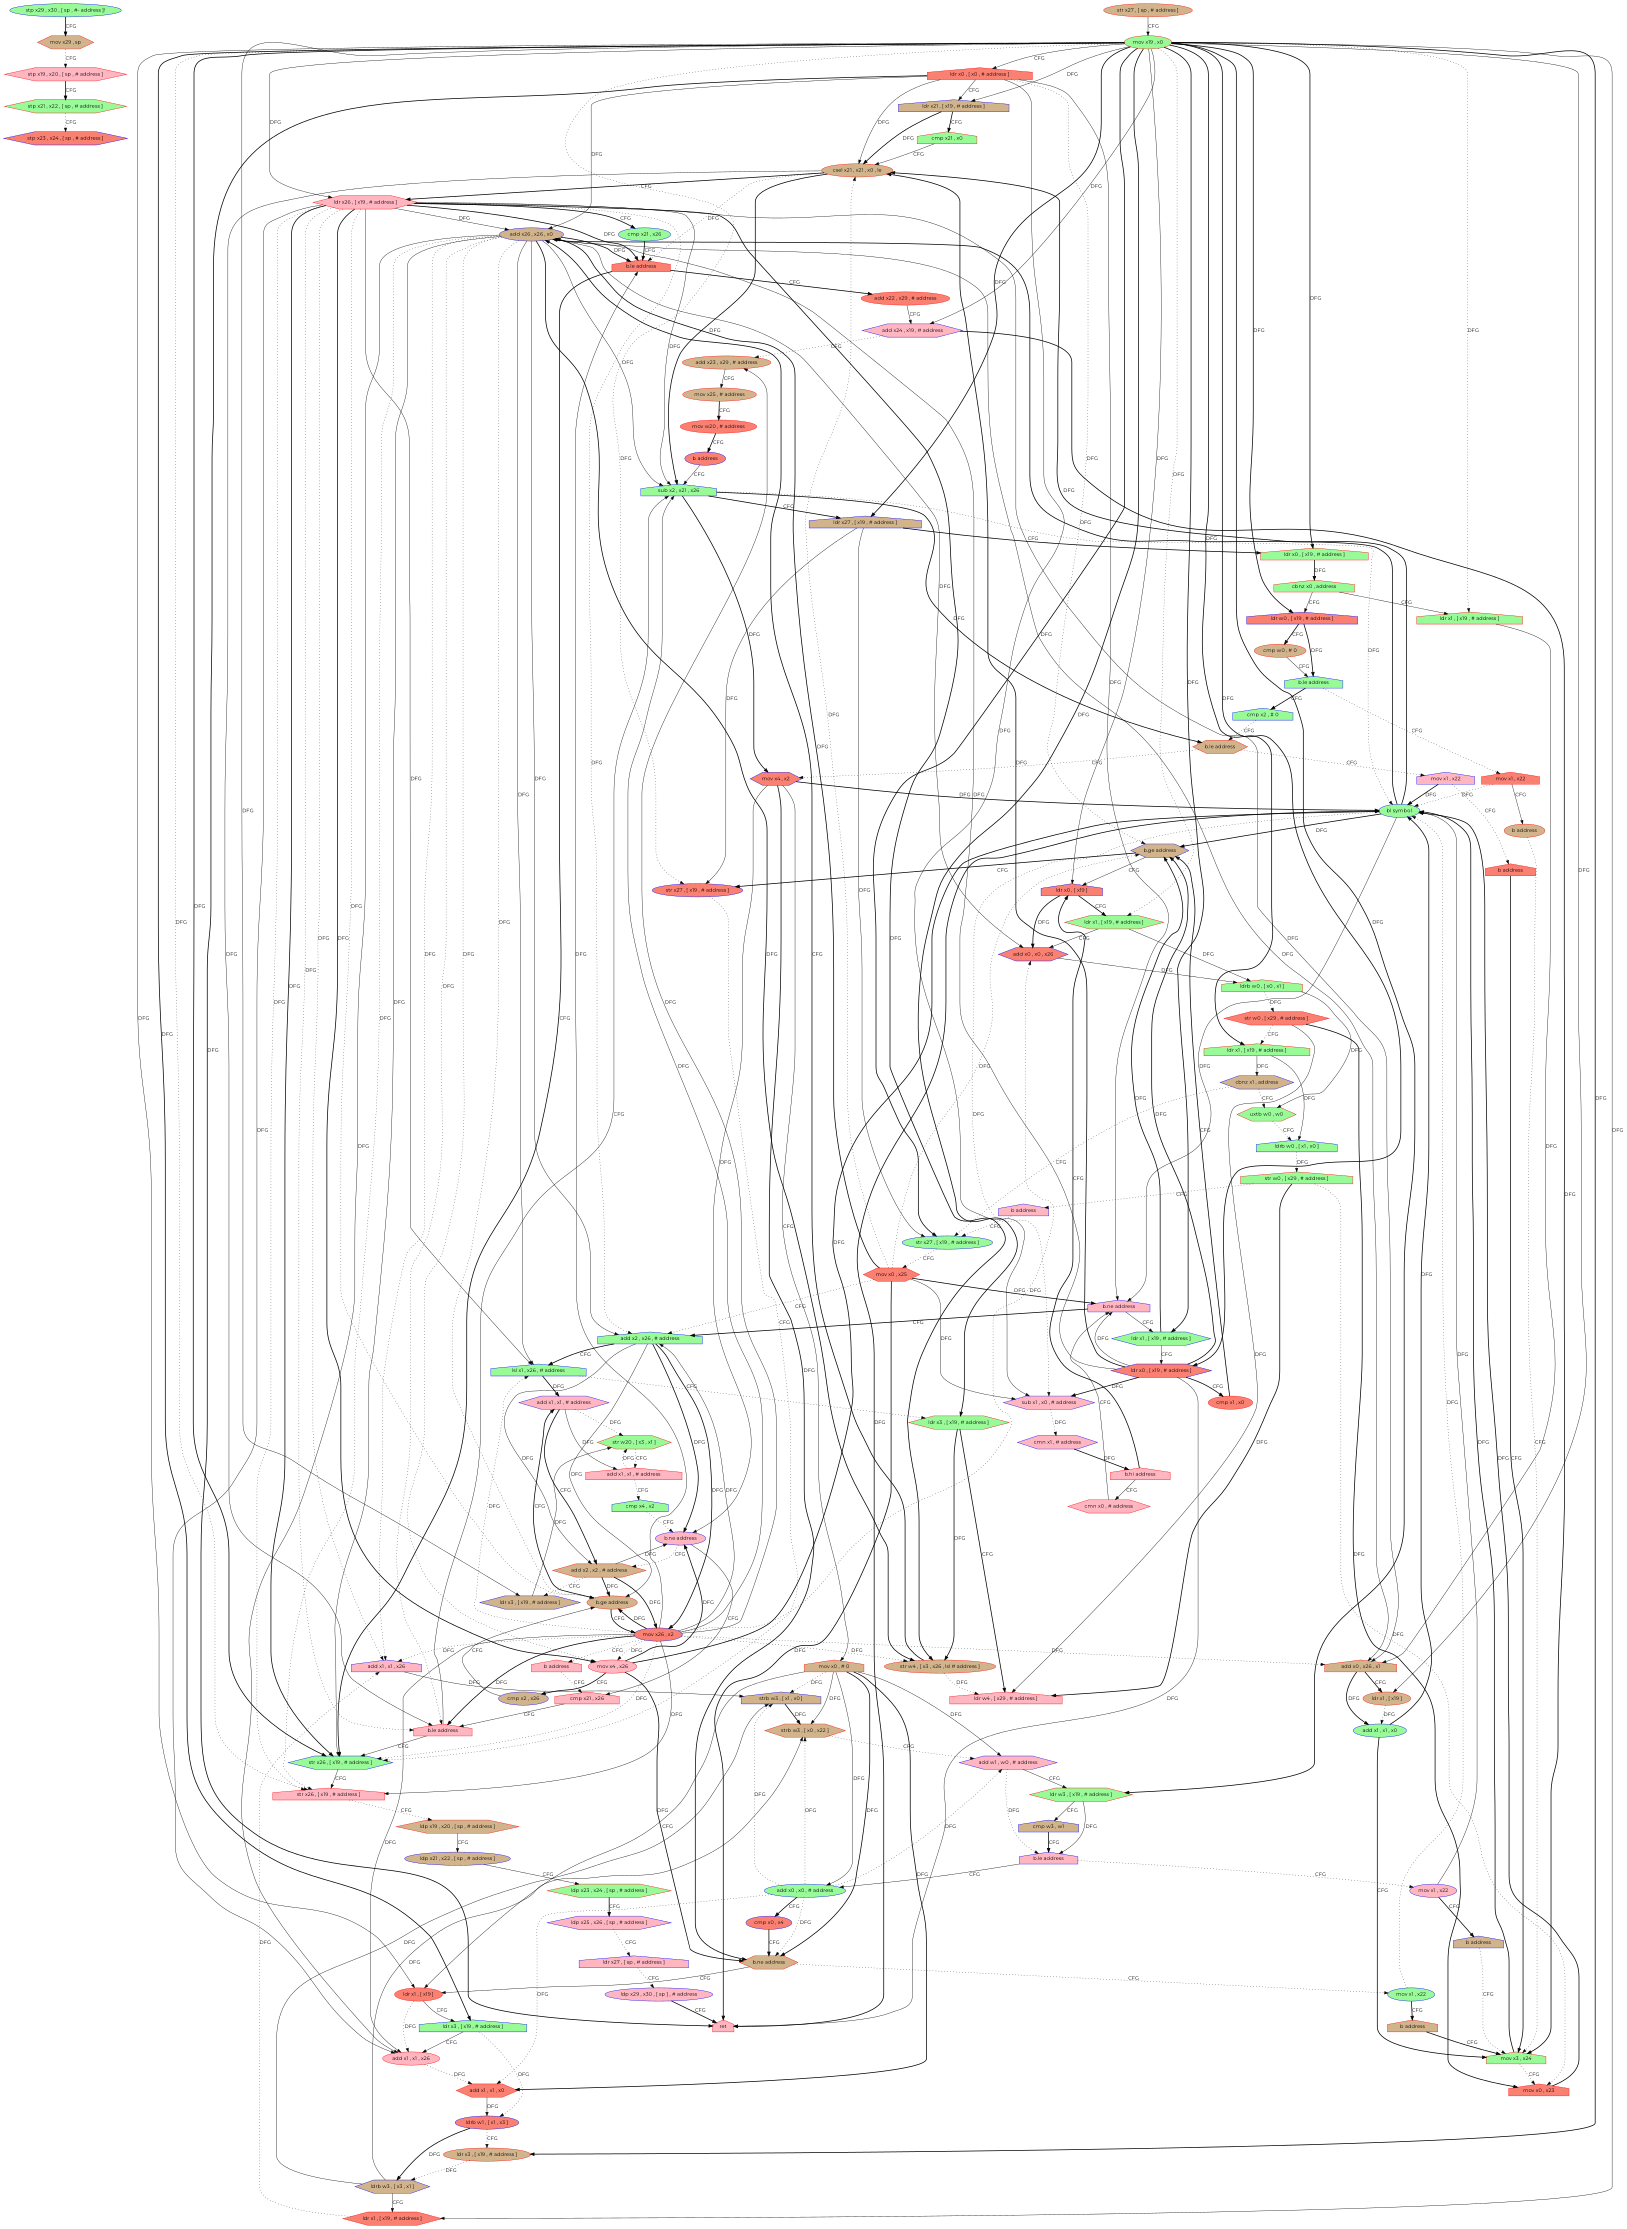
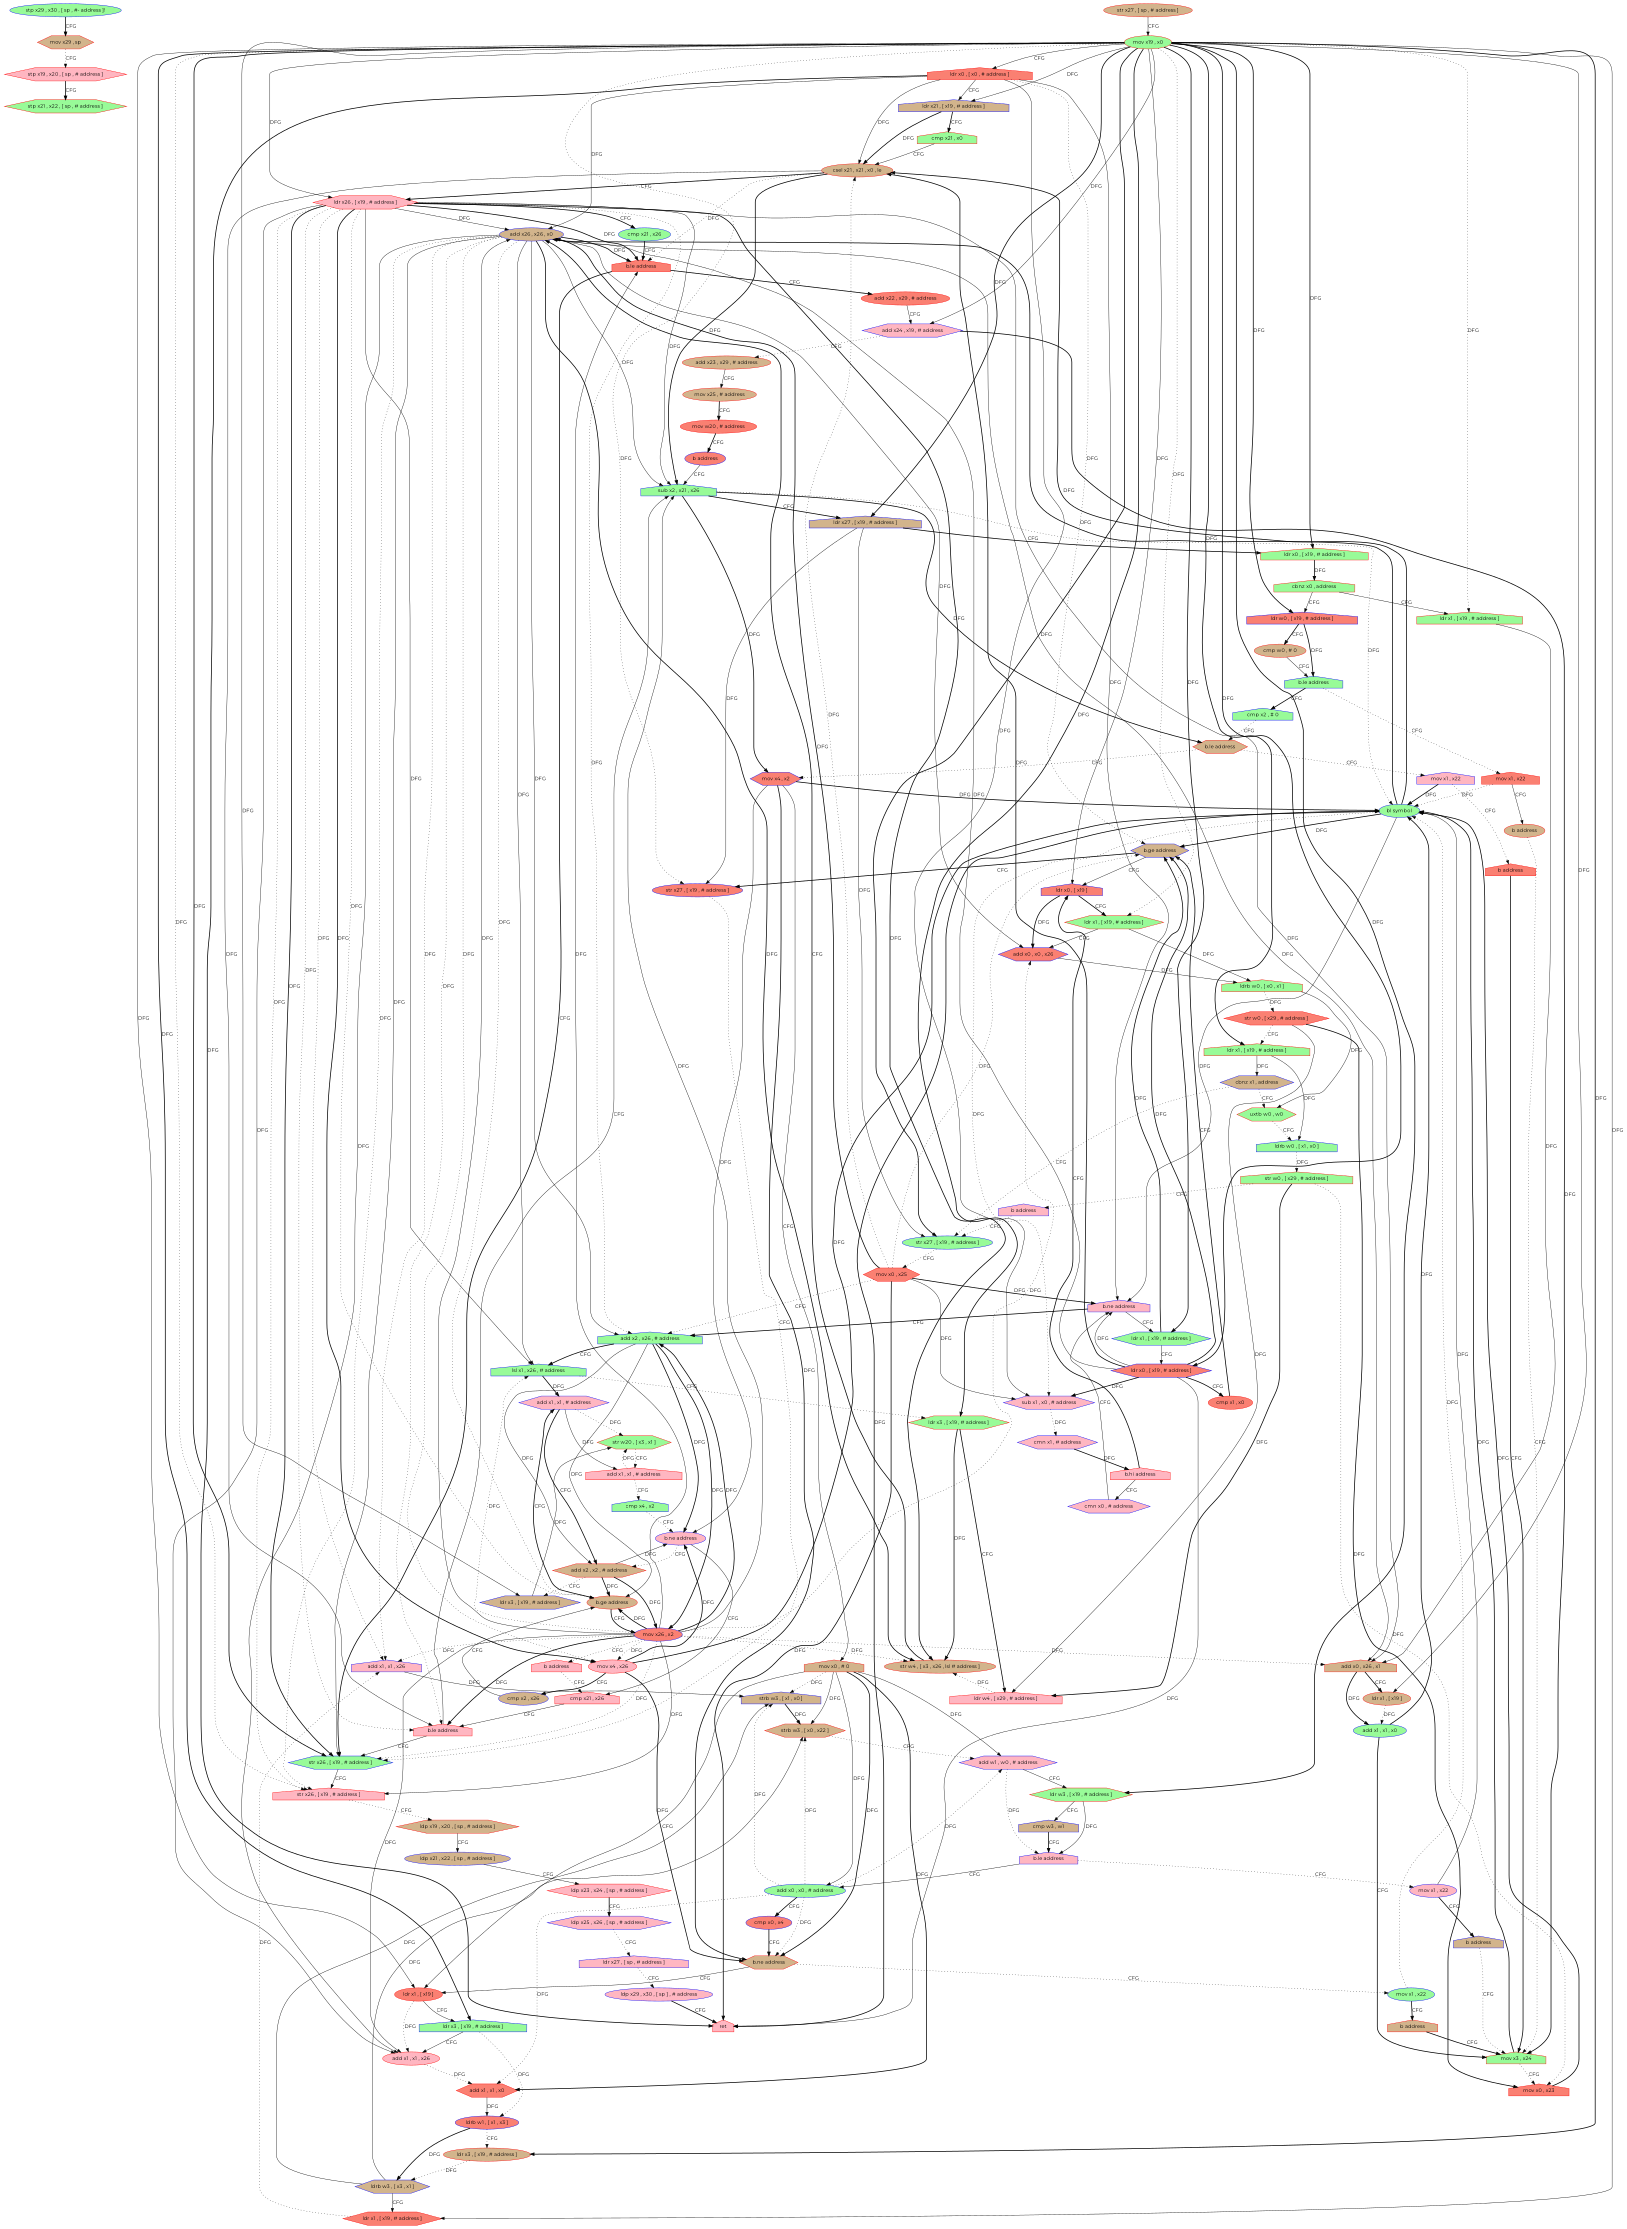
node "stp x23 , x24 , [ sp , # address ]": removed
edge "mov x26 , x2" -> "add x23 , x29 , # address": now "mov x26 , x2" -> "add x26 , x26 , x0"
edge "mov x26 , x2" -> "add x2 , x26 , # address": style solid -> bold
node "cmn x0 , # address": color red -> blue
edge "str w4 , [ x3 , x26 , lsl # address ]" -> "ldr w4 , [ x29 , # address ]": reversed
node "ldp x23 , x24 , [ sp , # address ]": fillcolor palegreen -> lightpink
